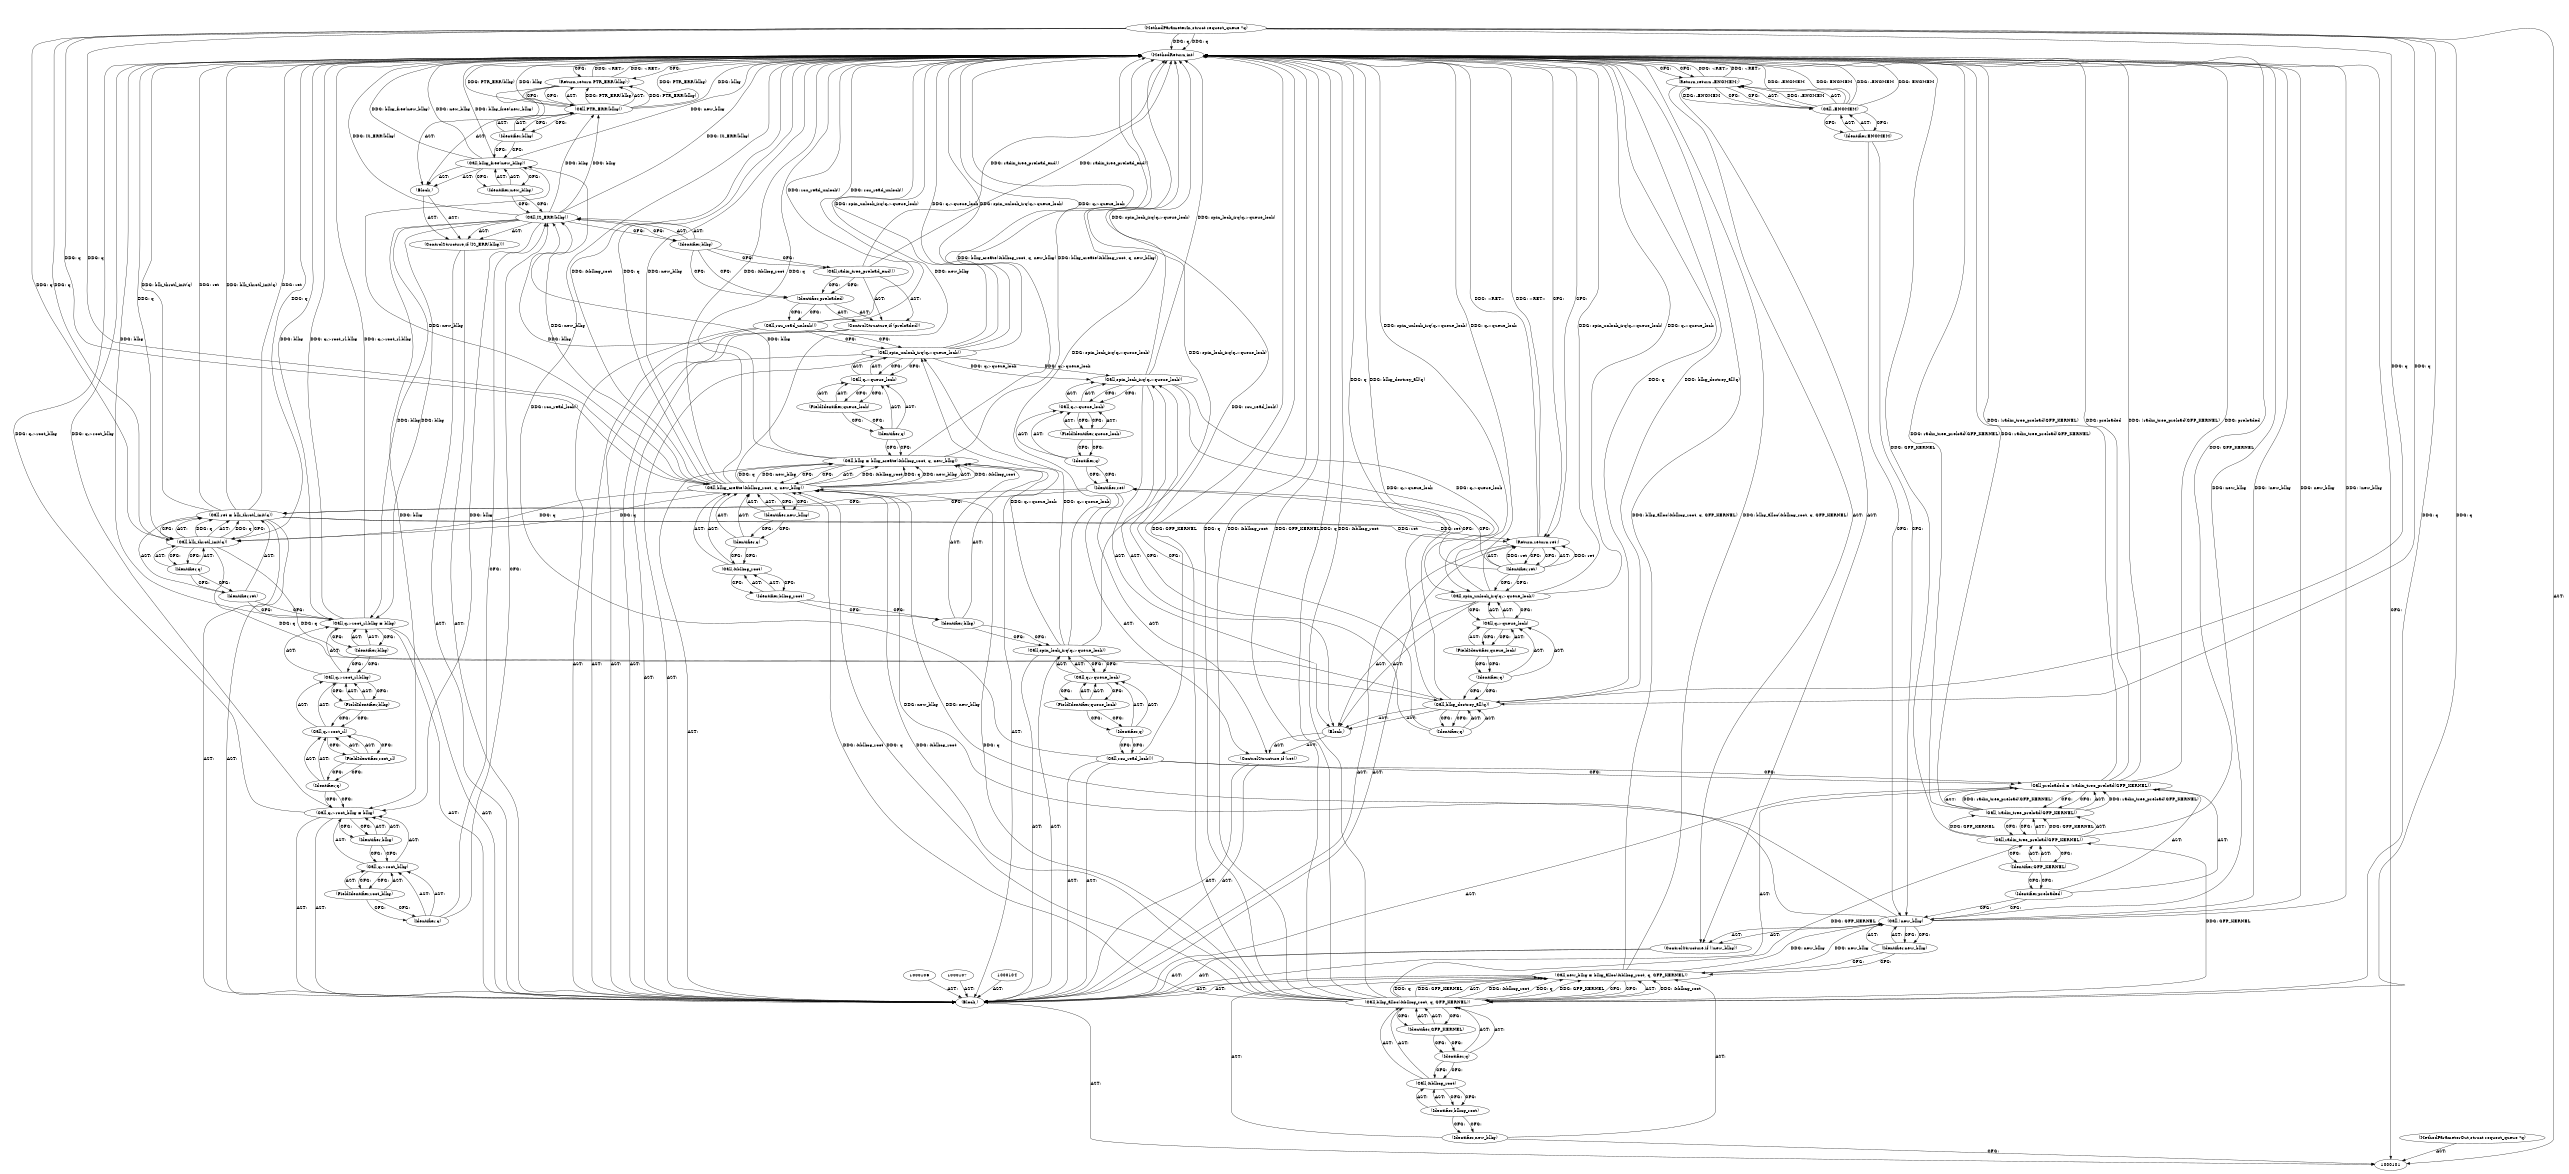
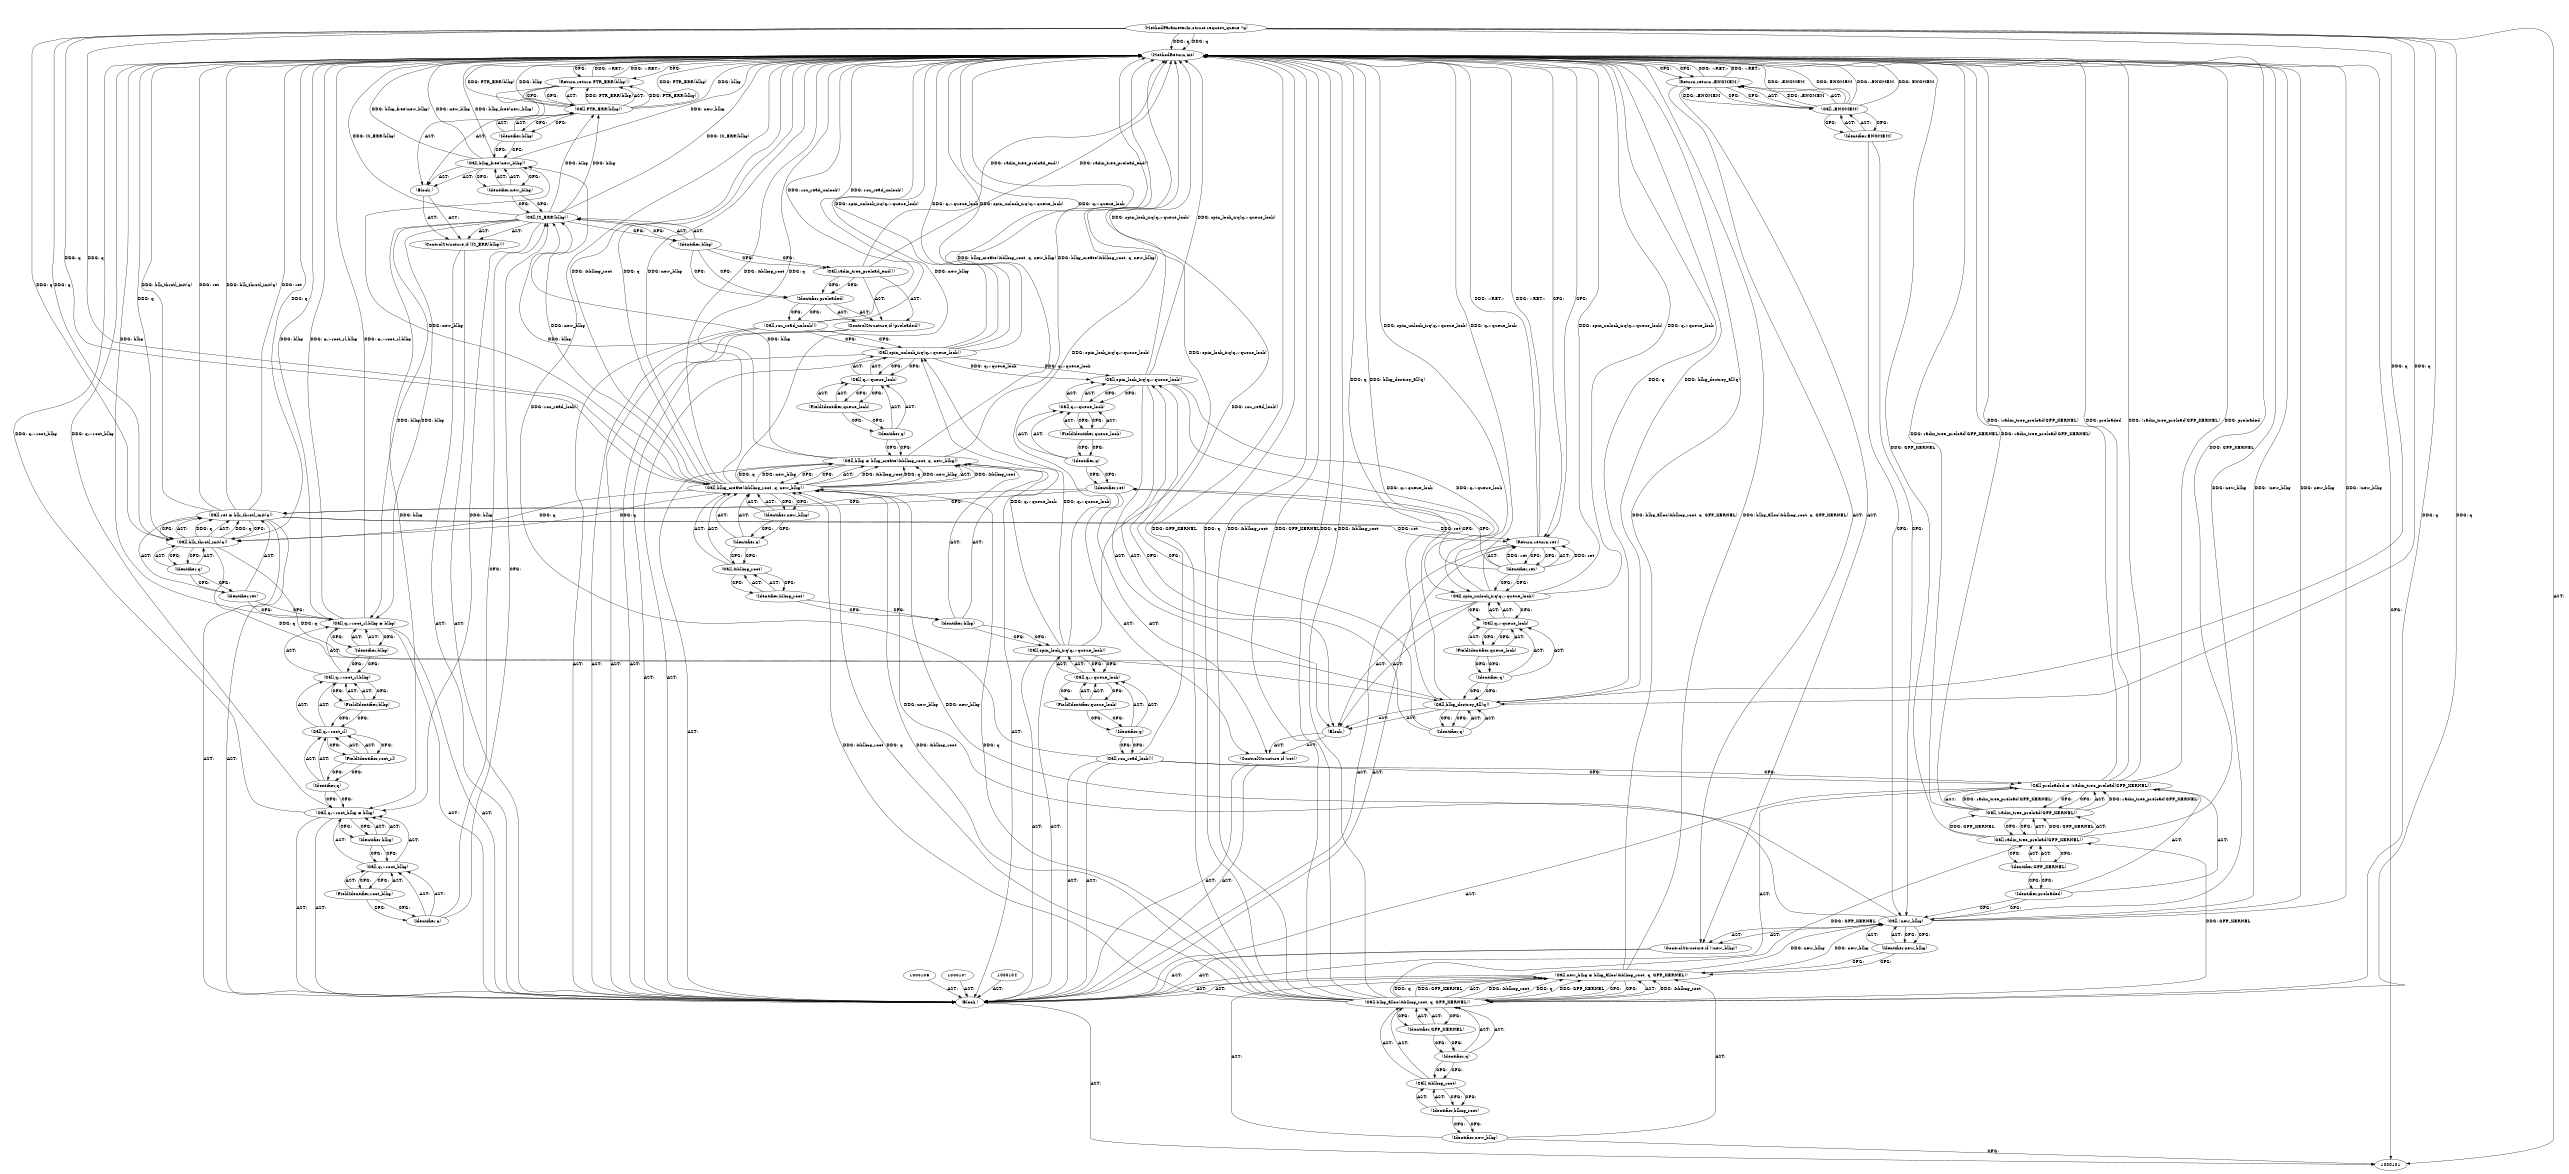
node "(MethodParameterOut,struct request_queue *q)": removed
